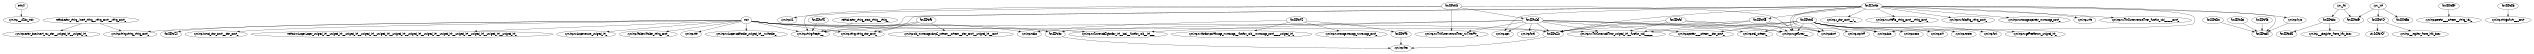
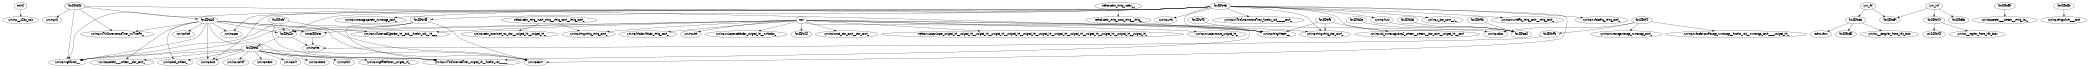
node "method.vector_string_.vector__": added
node "fcn.0824c7da": label "fcn.0824c7da" -> "fcn.0804c7da"
edge "fcn.0804c4d0" -> "fcn.0804c23c": reversed
node "fcn.0804c1ea": label "fcn.0804c1ea" -> "insmod.0804c1ea"
node "section..dtors": added
edge "fcn.0804c2e0" -> "sym.imp.abort": added
